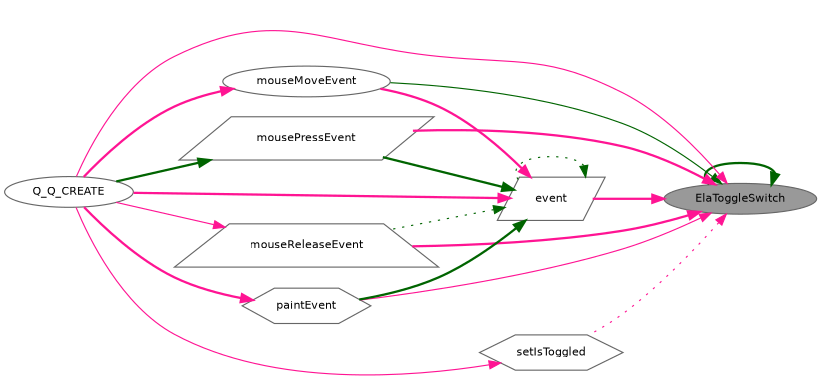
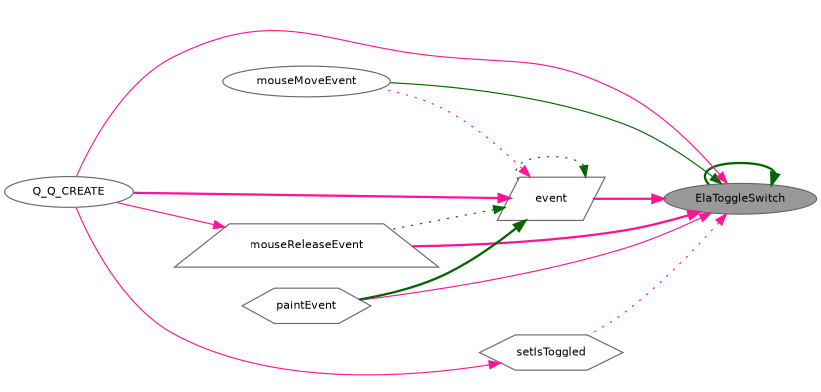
edge "mouseMoveEvent" -> "event": style bold -> dotted
edge "Q_Q_CREATE" -> "mouseMoveEvent": removed
node "mousePressEvent": removed
edge "Q_Q_CREATE" -> "paintEvent": removed
